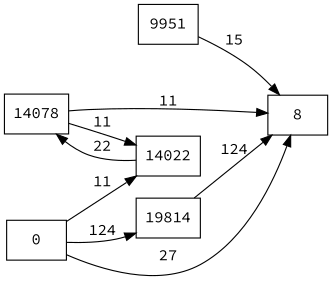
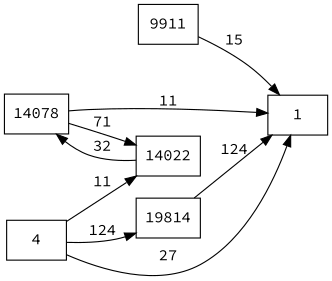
node "9951": label "9951" -> "9911"
node "8": label "8" -> "1"
edge "14078" -> "14022": label "11" -> "71"
edge "14022" -> "14078": label "22" -> "32"
node "0": label "0" -> "4"
